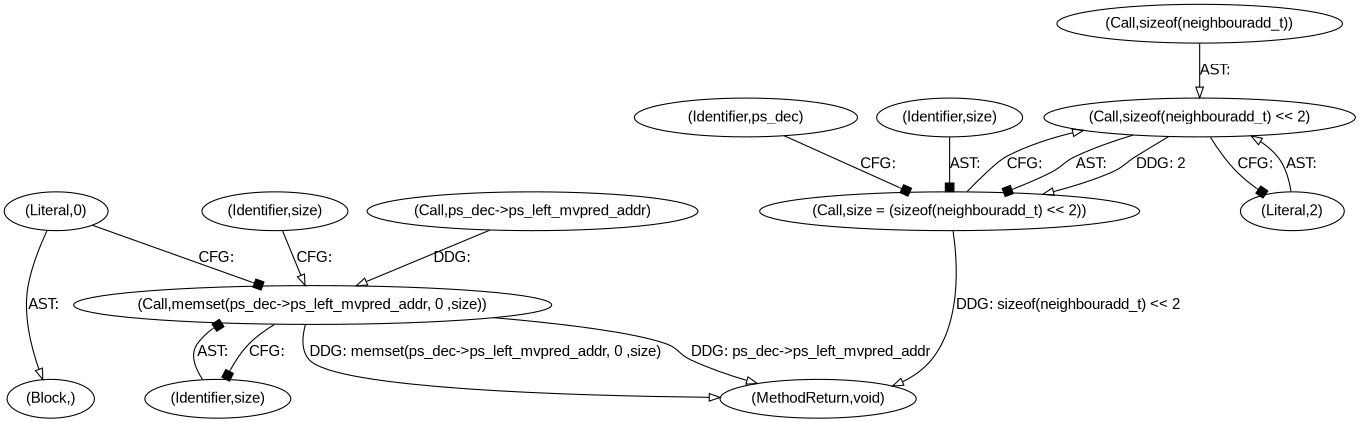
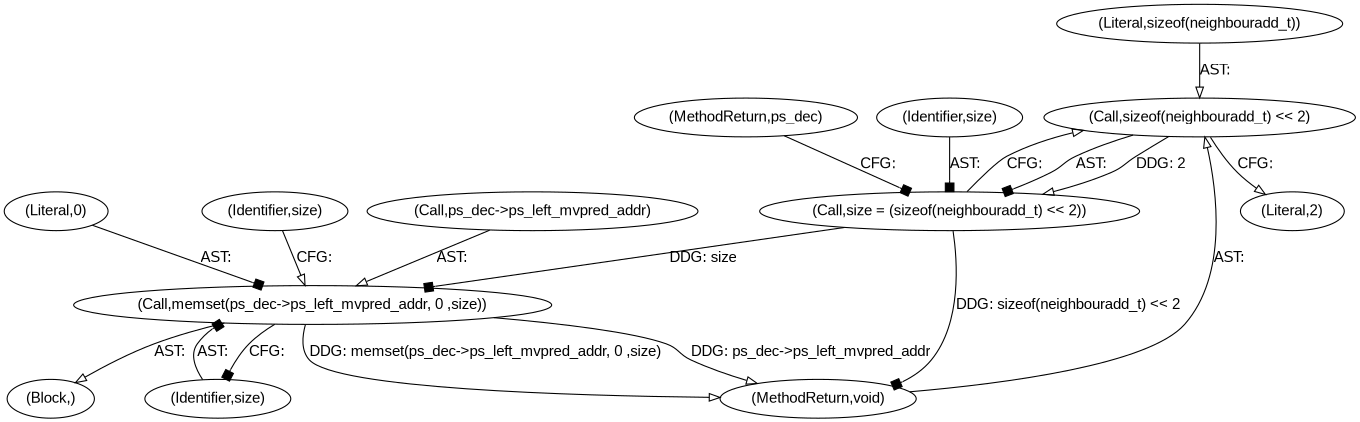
node "(Call,sizeof(neighbouradd_t))": label "(Call,sizeof(neighbouradd_t))" -> "(Literal,sizeof(neighbouradd_t))"
node "(Identifier,ps_dec)": label "(Identifier,ps_dec)" -> "(MethodReturn,ps_dec)"
edge "(Literal,2)" -> "(Call,sizeof(neighbouradd_t) << 2)": now "(MethodReturn,void)" -> "(Call,sizeof(neighbouradd_t) << 2)"
edge "(Call,sizeof(neighbouradd_t) << 2)" -> "(Literal,2)": arrowhead box -> onormal
edge "(Call,size = (sizeof(neighbouradd_t) << 2))" -> "(Call,memset(ps_dec->ps_left_mvpred_addr, 0 ,size))": added, label "DDG: size"
edge "(Literal,0)" -> "(Call,memset(ps_dec->ps_left_mvpred_addr, 0 ,size))": label "CFG: " -> "AST: "
edge "(Call,ps_dec->ps_left_mvpred_addr)" -> "(Call,memset(ps_dec->ps_left_mvpred_addr, 0 ,size))": label "DDG: " -> "AST: "
edge "(Literal,0)" -> "(Block,)": now "(Call,memset(ps_dec->ps_left_mvpred_addr, 0 ,size))" -> "(Block,)"
edge "(Call,size = (sizeof(neighbouradd_t) << 2))" -> "(MethodReturn,void)": arrowhead onormal -> box
